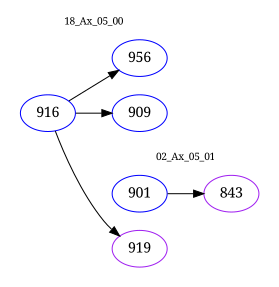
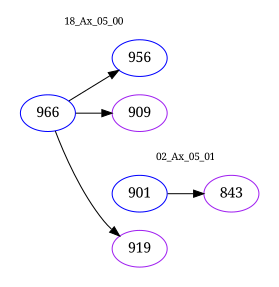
node "916": label "916" -> "966"
node "909": color blue -> purple
